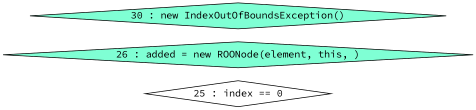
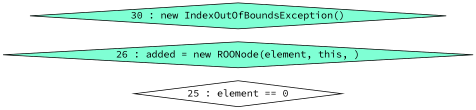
node "25 : index == 0": label "25 : index == 0" -> "25 : element == 0"
